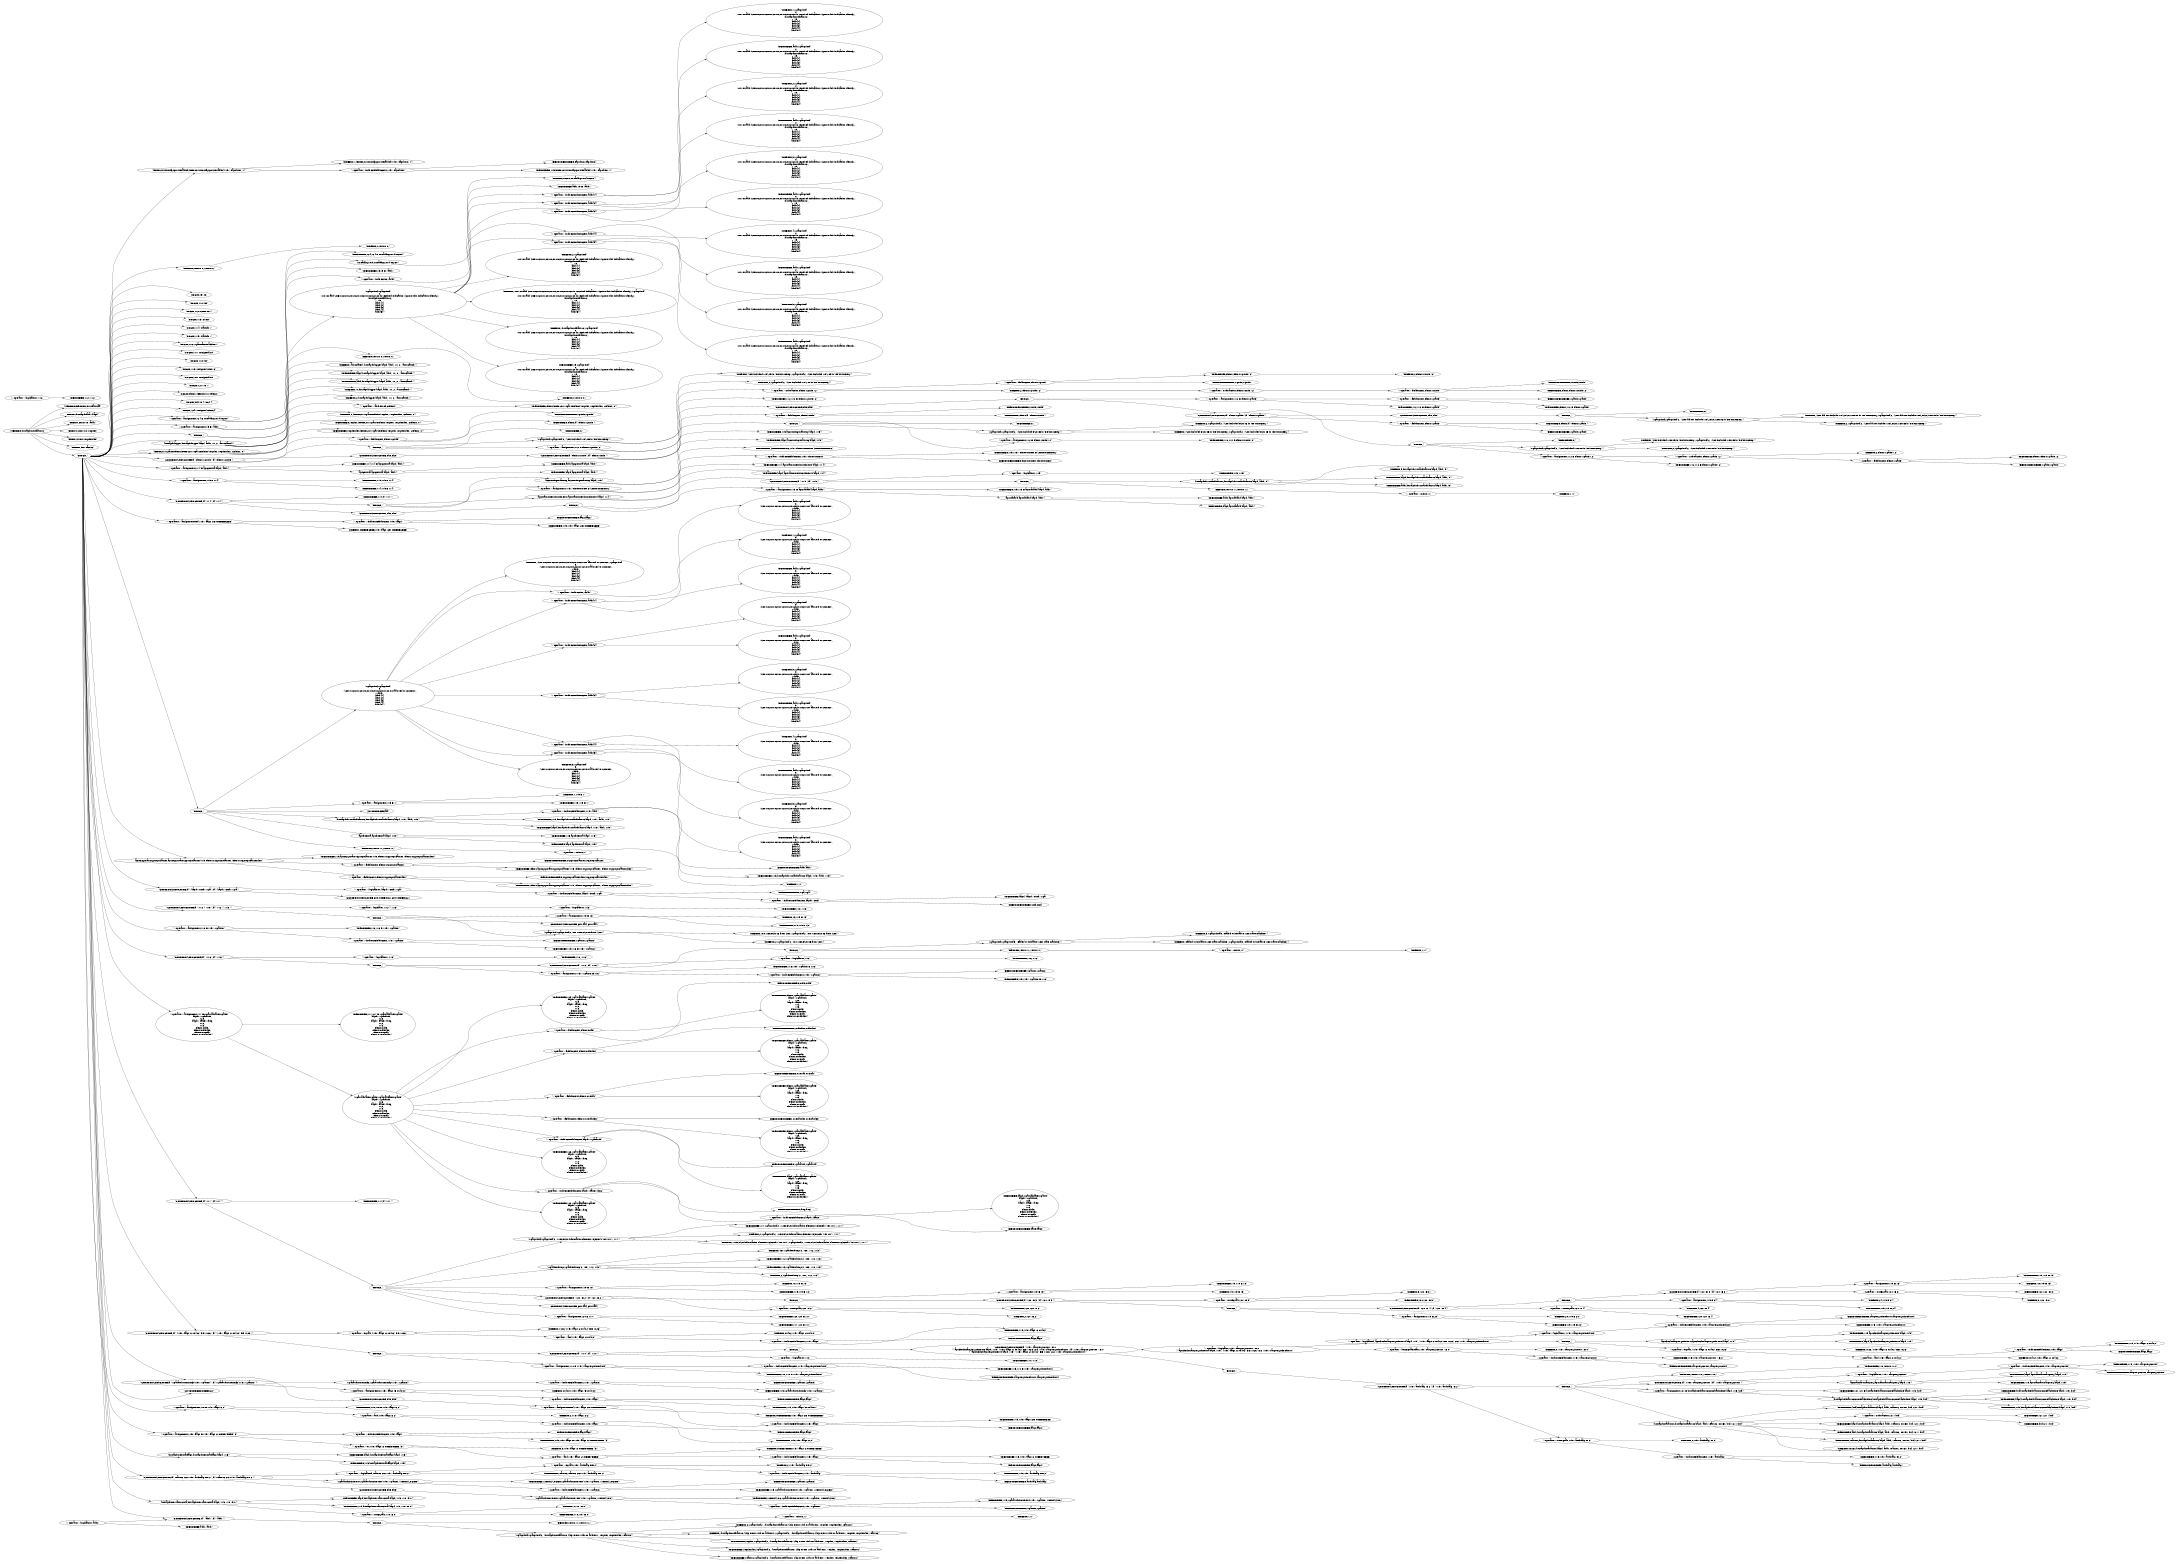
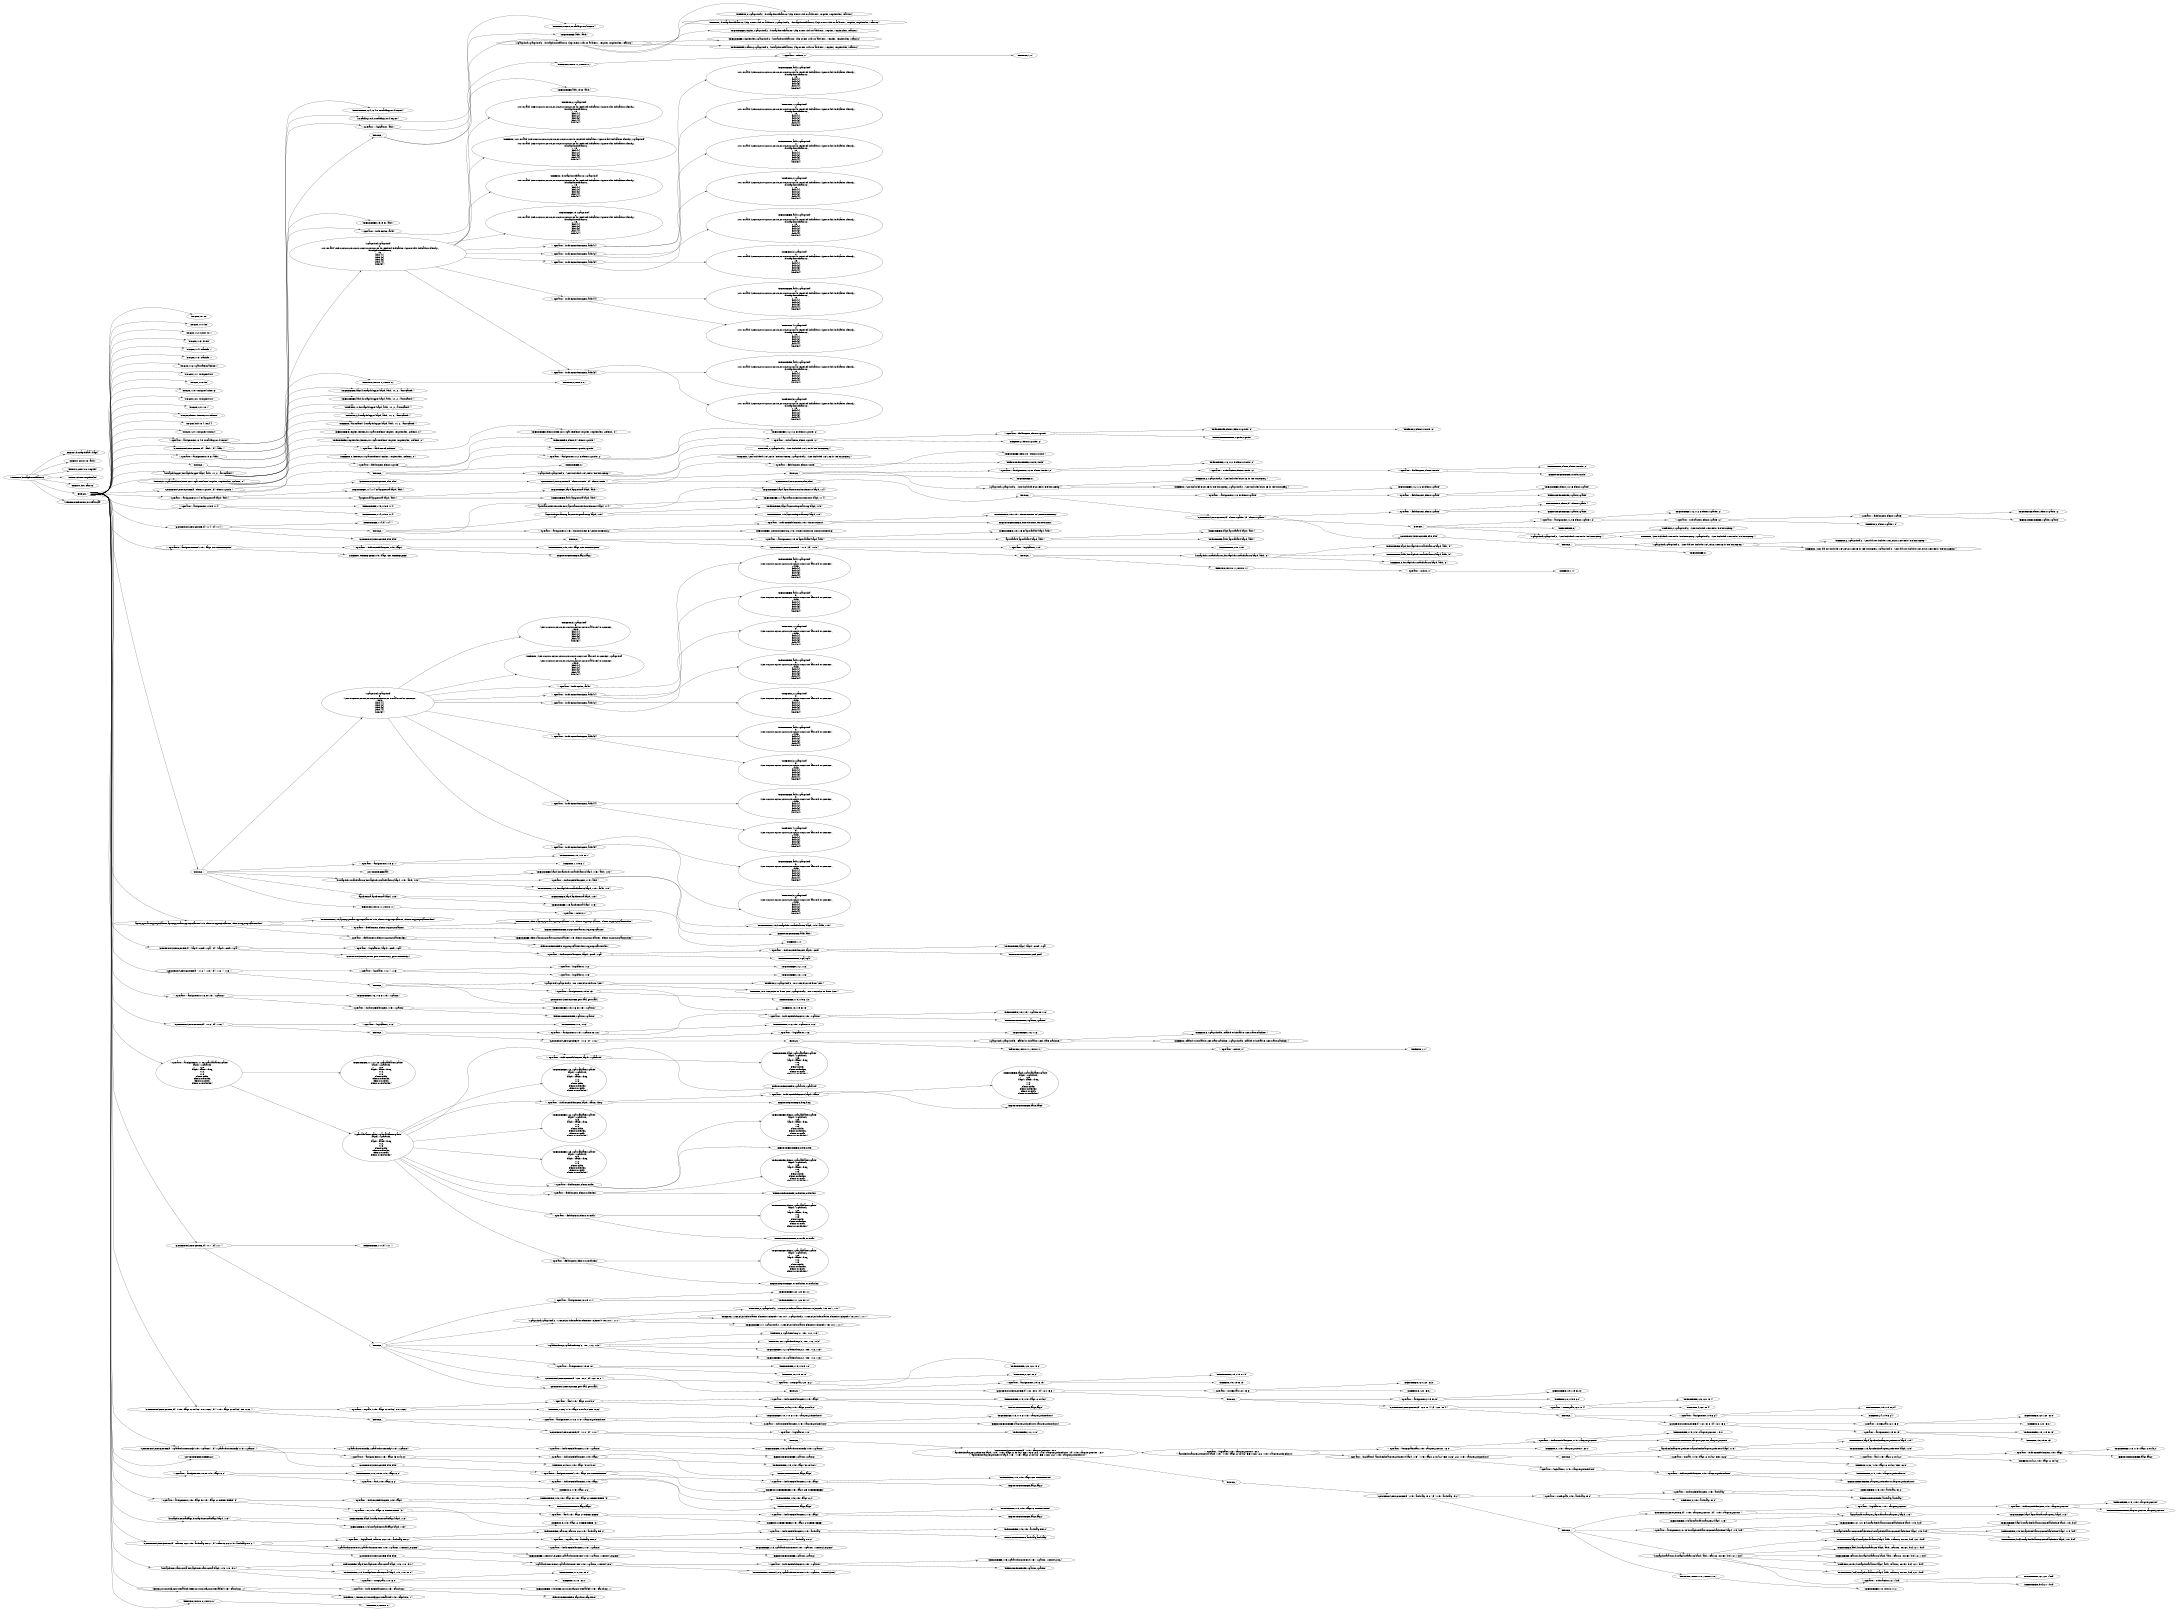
edge "(LITERAL,2,elems.wps_ie - 2)" -> "(<operator>.subtraction,elems.rsn_ie - 2)": now "(<operator>.assignment,v12 = elems.rsn_ie - 2)" -> "(<operator>.subtraction,elems.rsn_ie - 2)"
edge "(<operator>.logicalOr,!v12 || !v13)" -> "(<operator>.logicalNot,!v12)": added
edge "(ap_sta_start_sa_query,ap_sta_start_sa_query(hapd, v15))" -> "(IDENTIFIER,v15,ap_sta_start_sa_query(hapd, v15))": reversed
edge "(<operator>.logicalNot,!addr)" -> "(CONTROL_STRUCTURE,if ( !addr ),if ( !addr ))": reversed
